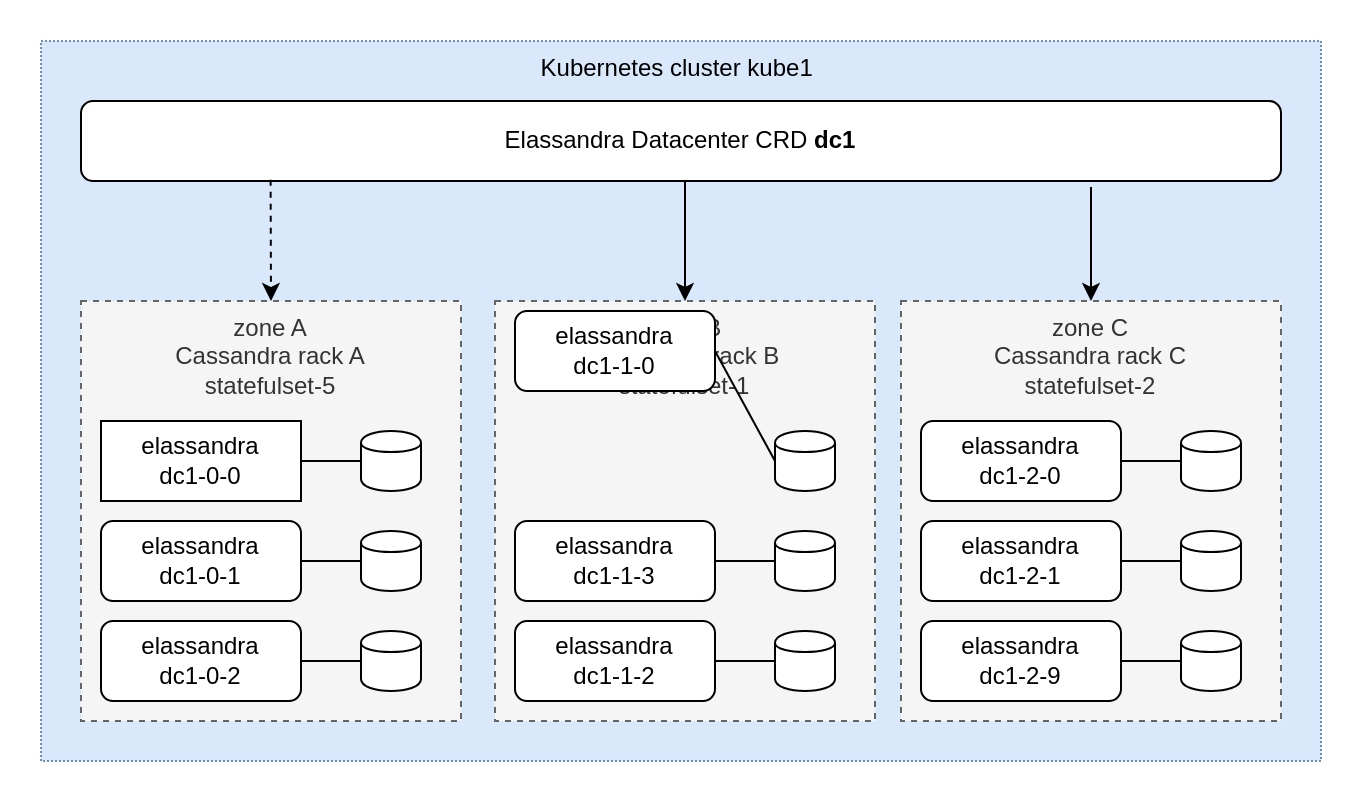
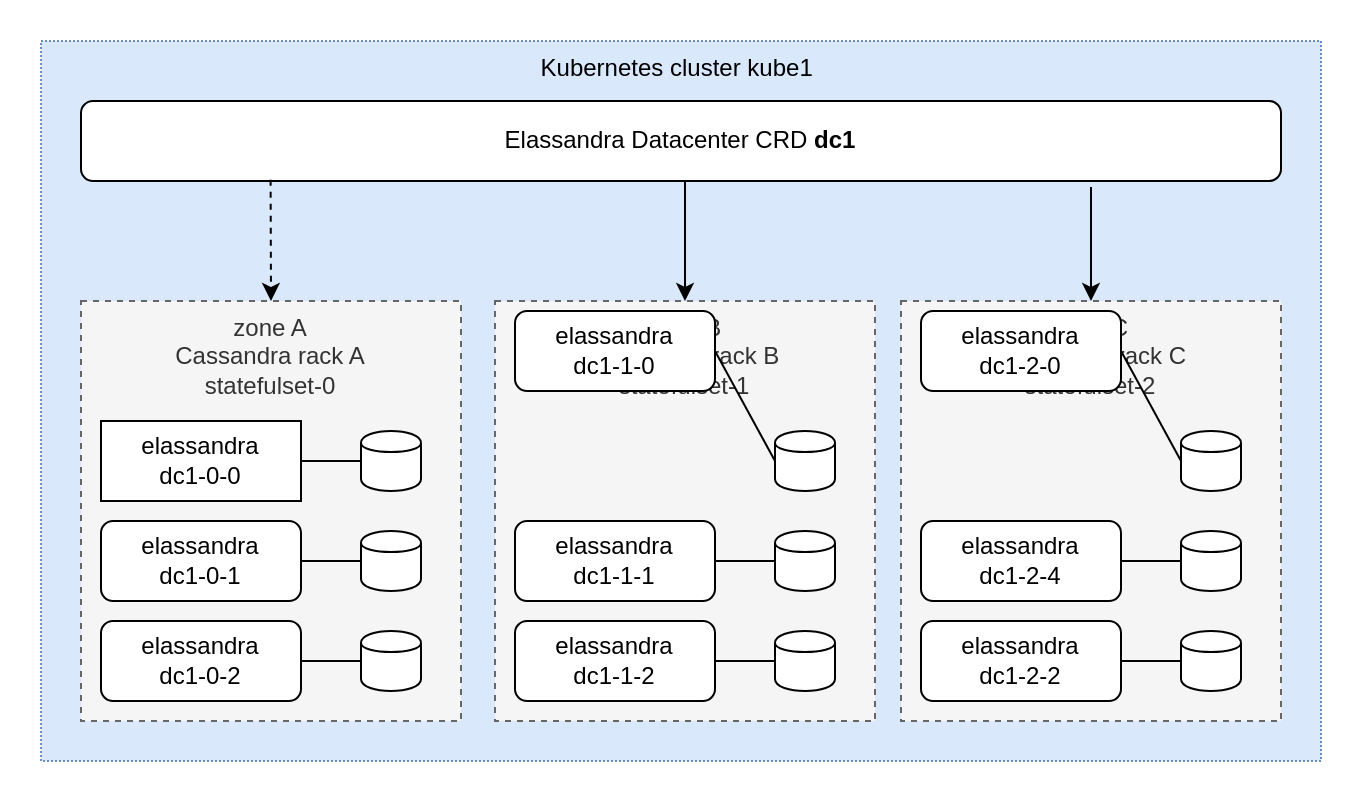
node "zone A Cassandra rack A statefulset-5": label "zone A Cassandra rack A statefulset-5" -> "zone A Cassandra rack A statefulset-0"
node "elassandra dc1-2-0": moved (1021, 461) -> (1021, 351)
node "elassandra dc1-1-3": label "elassandra dc1-1-3" -> "elassandra dc1-1-1"
node "elassandra dc1-2-1": label "elassandra dc1-2-1" -> "elassandra dc1-2-4"
node "elassandra dc1-2-9": label "elassandra dc1-2-9" -> "elassandra dc1-2-2"
